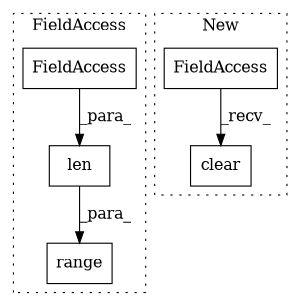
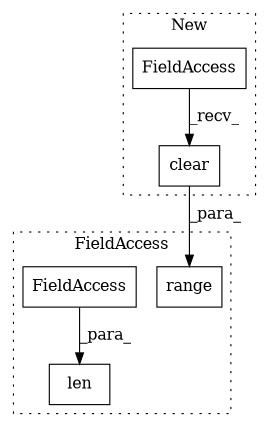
edge "len" -> "range": now "clear" -> "range"
